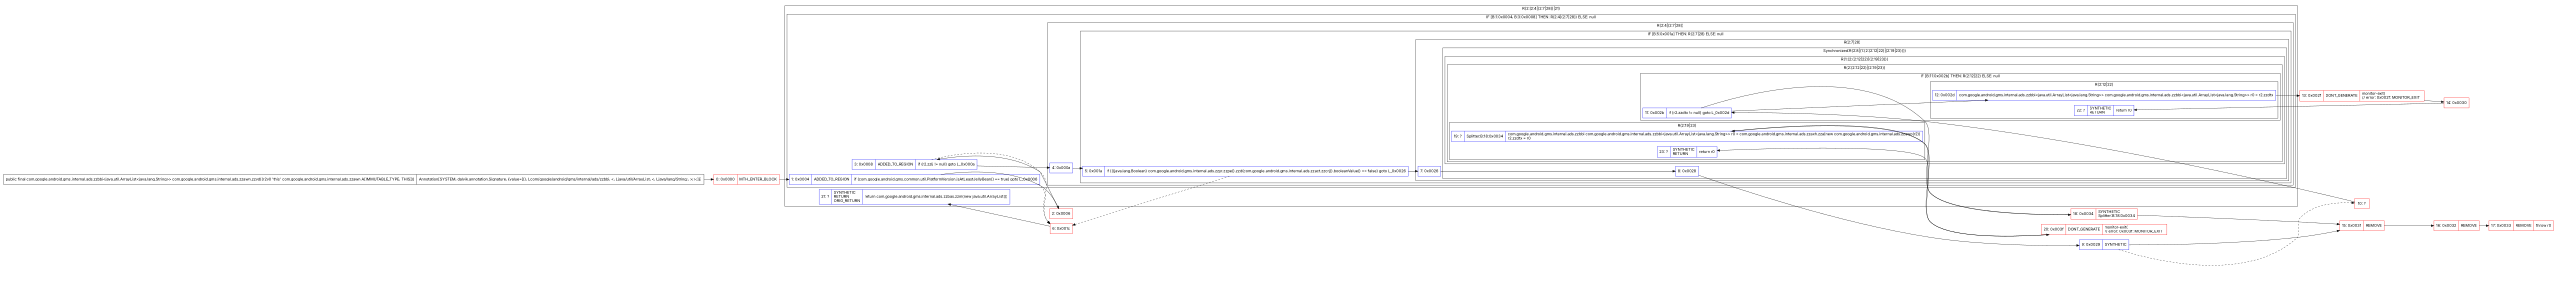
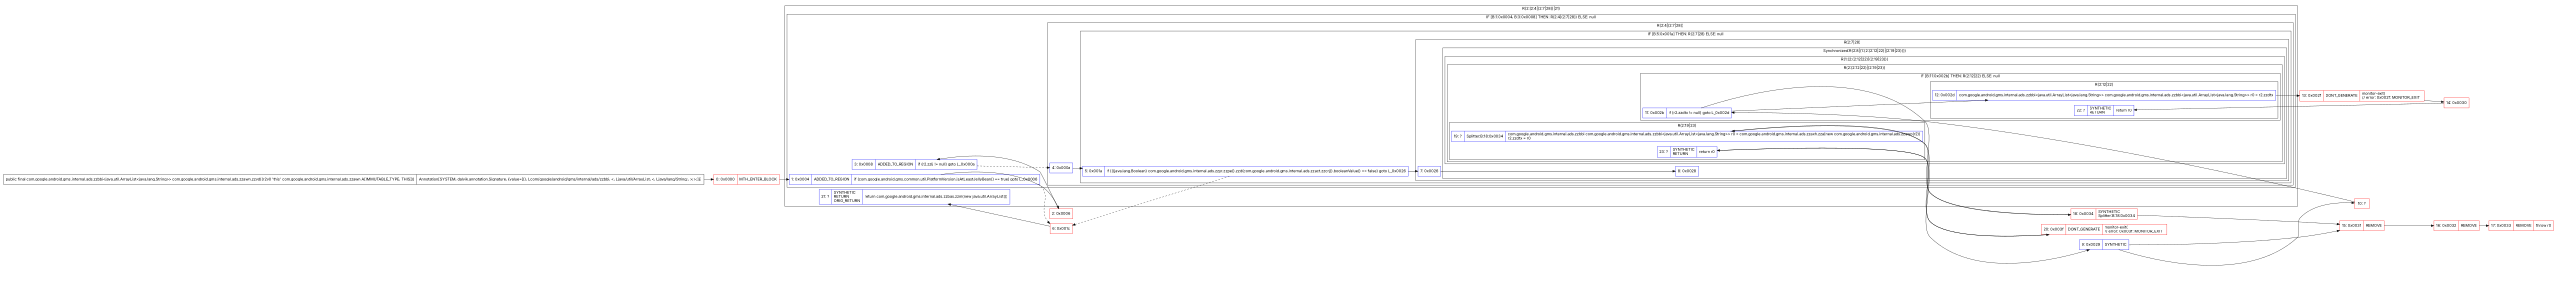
edge "3: 0x0008" -> "6: 0x001c": removed
edge "3: 0x0008" -> "4: 0x000a": style solid -> dashed
edge "8: 0x0028" -> "9: 0x0029": now "23: ?" -> "9: 0x0029"
edge "9: 0x0029" -> "10: ?": style dashed -> solid
